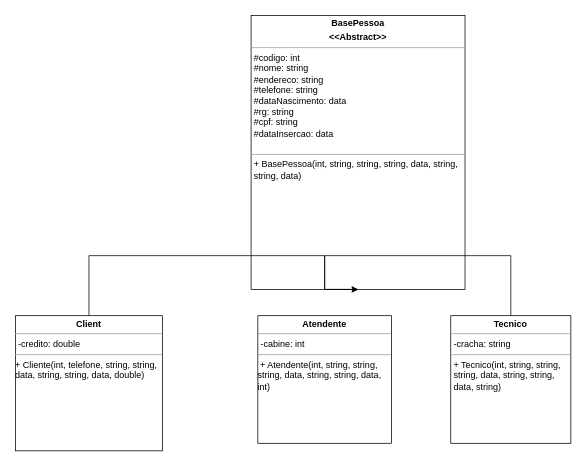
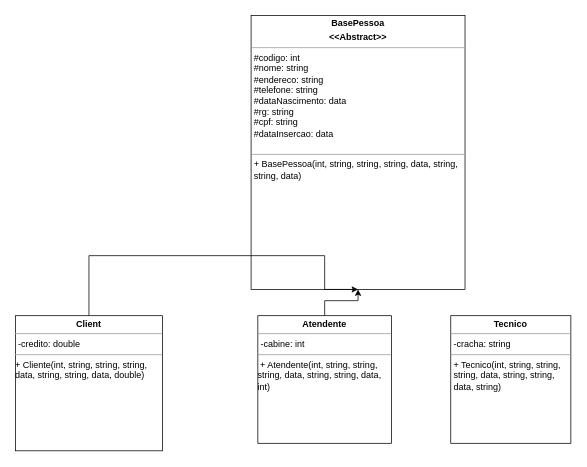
edge "Tecnico -cracha: string + Tecnico(int, string, string, string, data, string, string, data, string)" -> "BasePessoa <<Abstract>> #codigo: int #nome: string #endereco: string #telefone: string #dataNascimento: data #rg: string #cpf: string #dataInsercao: data + BasePessoa(int, string, string, string, data, string, string, data)": removed
edge "Atendente -cabine: int + Atendente(int, string, string, string, data, string, string, data, int)" -> "BasePessoa <<Abstract>> #codigo: int #nome: string #endereco: string #telefone: string #dataNascimento: data #rg: string #cpf: string #dataInsercao: data + BasePessoa(int, string, string, string, data, string, string, data)": added
node "Client -credito: double + Cliente(int, telefone, string, string, data, string, string, data, double)": label "Client -credito: double + Cliente(int, telefone, string, string, data, string, string, data, double)" -> "Client -credito: double + Cliente(int, string, string, string, data, string, string, data, double)"
